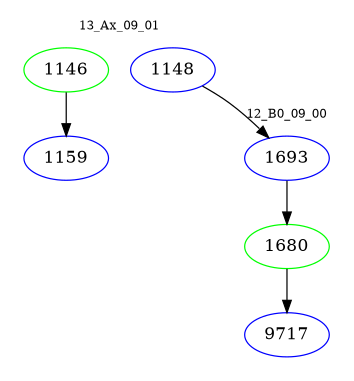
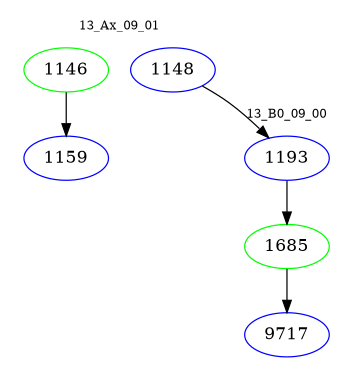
cluster "12_B0_09_00": label "12_B0_09_00" -> "13_B0_09_00"
node "1693": label "1693" -> "1193"
node "1680": label "1680" -> "1685"
